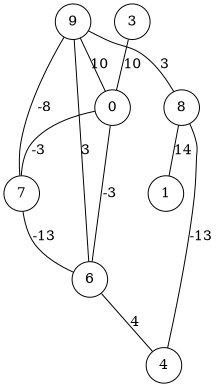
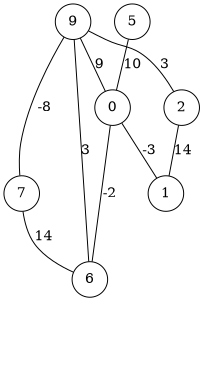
node "3": label "3" -> "5"
edge "9" -- "0": label "10" -> "9"
node "8": label "8" -> "2"
edge "0" -- "7": now "0" -- "1"
edge "0" -- "6": label "-3" -> "-2"
edge "7" -- "6": label "-13" -> "14"
node "4": removed
